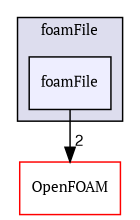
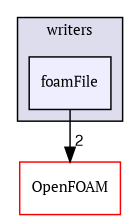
cluster "foamFile": label "foamFile" -> "writers"
